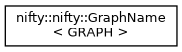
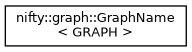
node "nifty::nifty::GraphName < GRAPH >": label "nifty::nifty::GraphName < GRAPH >" -> "nifty::graph::GraphName < GRAPH >"
